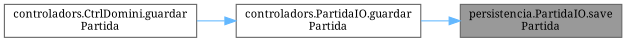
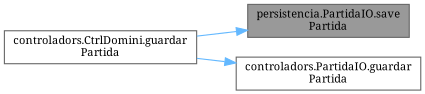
edge "controladors.PartidaIO.guardar Partida" -> "persistencia.PartidaIO.save Partida": now "controladors.CtrlDomini.guardar Partida" -> "persistencia.PartidaIO.save Partida"
